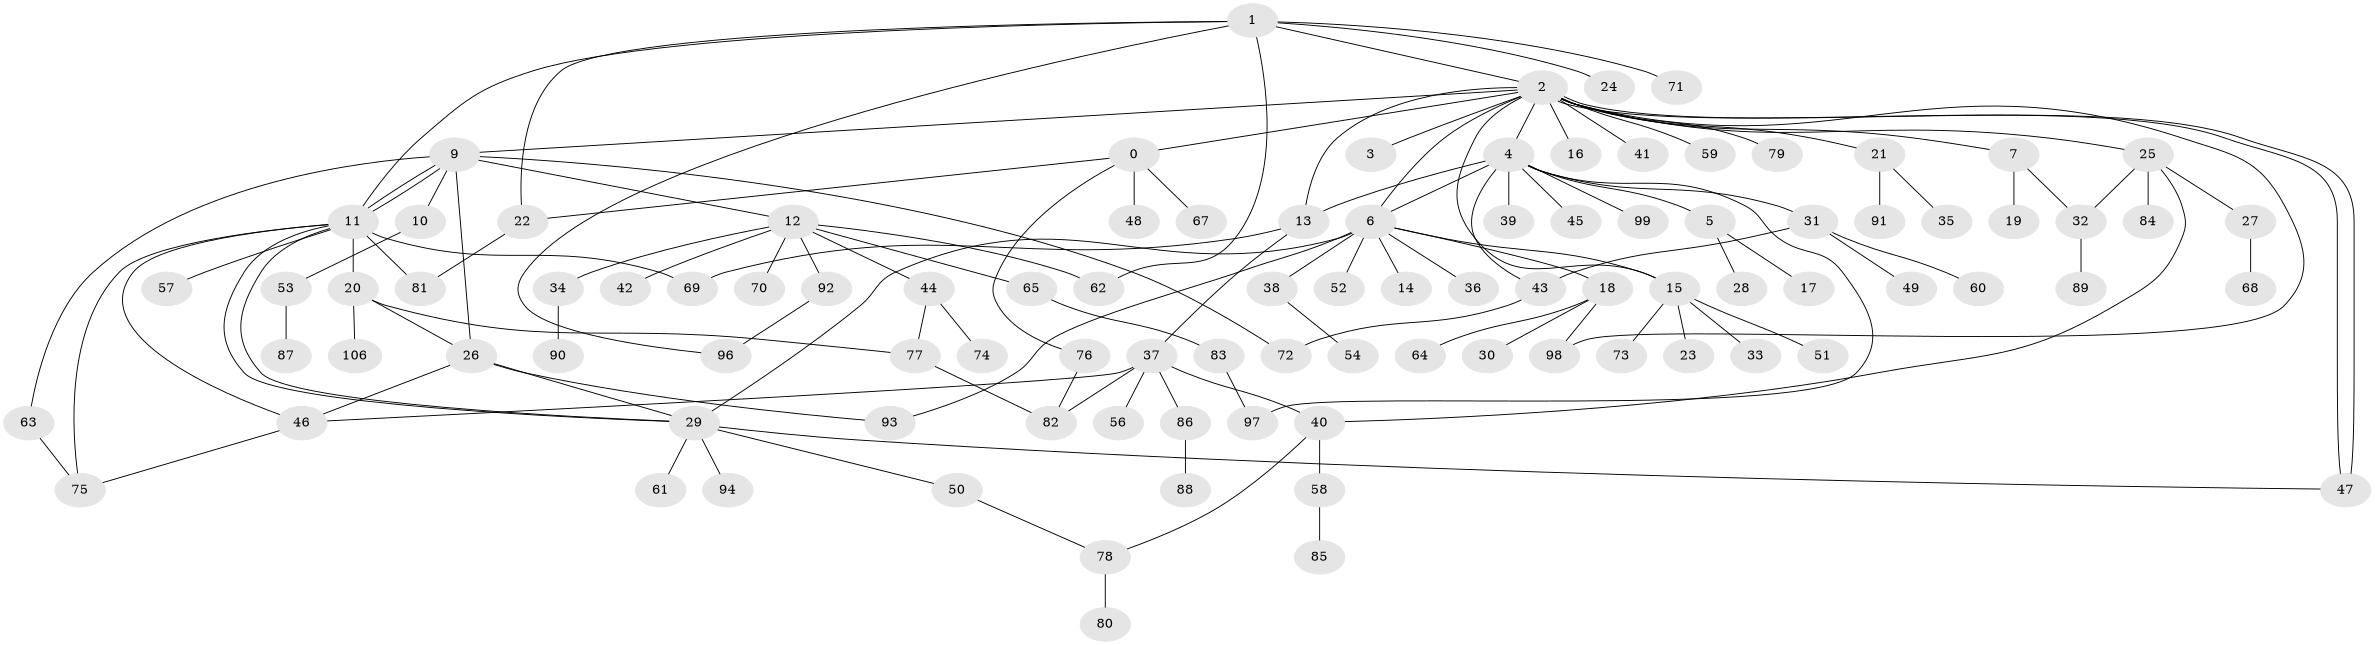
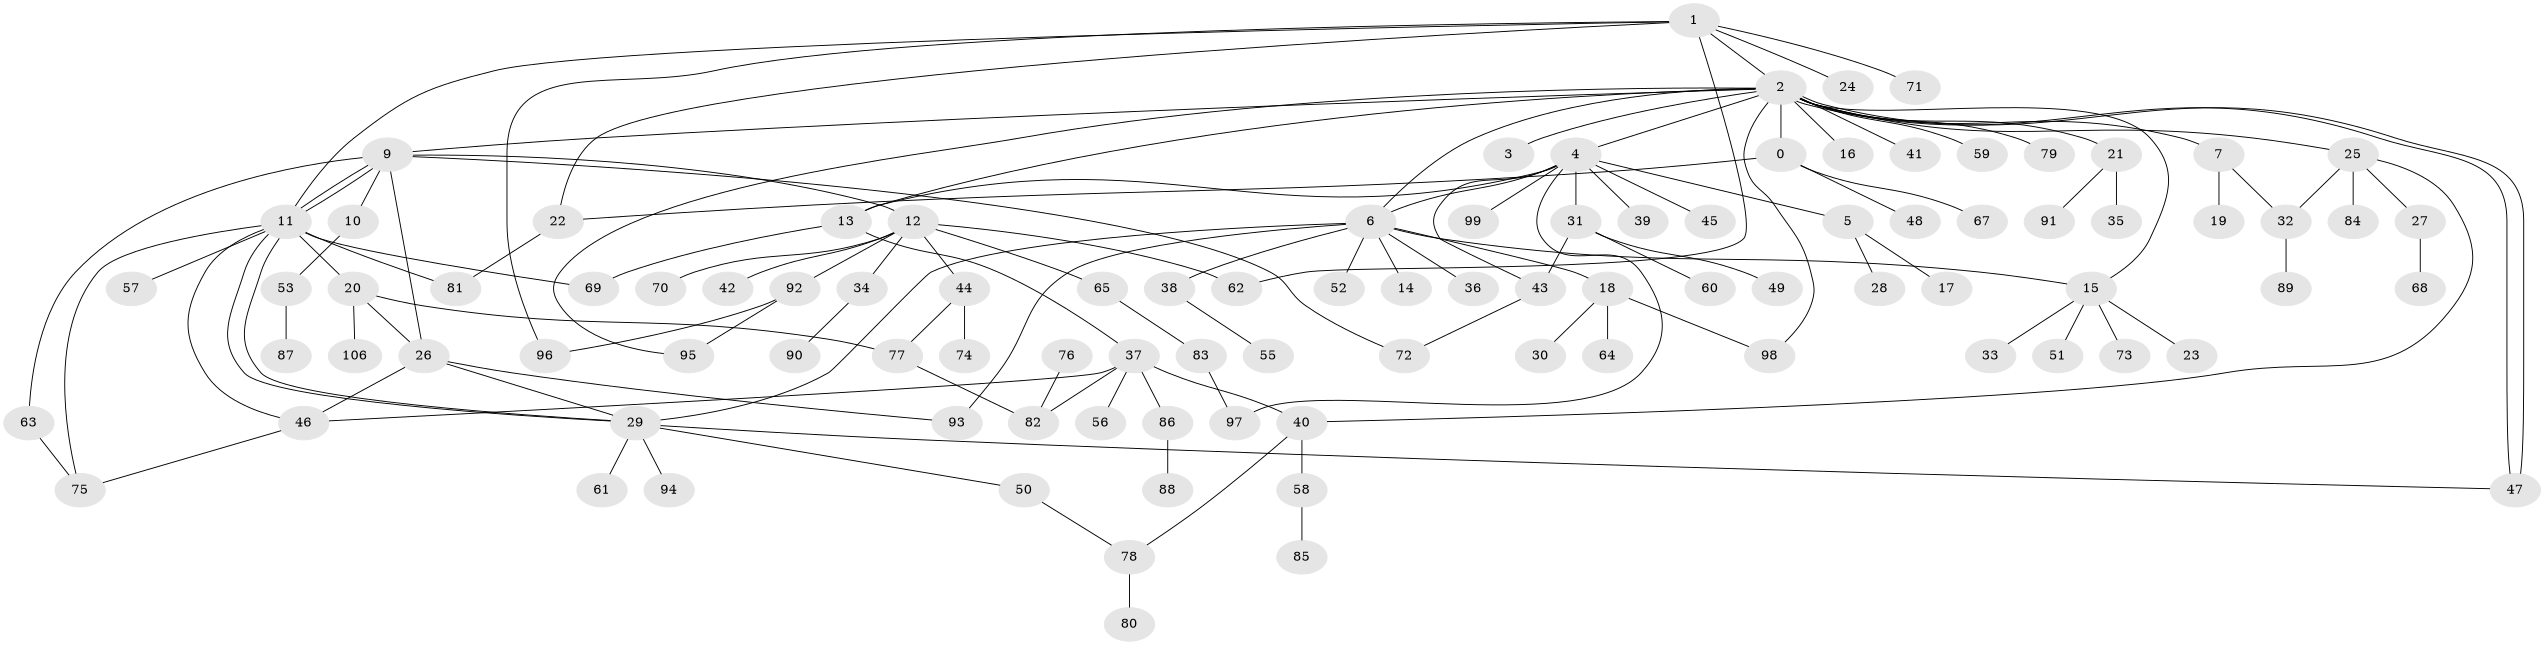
edge "0" -- "76": removed
node "95": added
node "54": label "54" -> "55"
